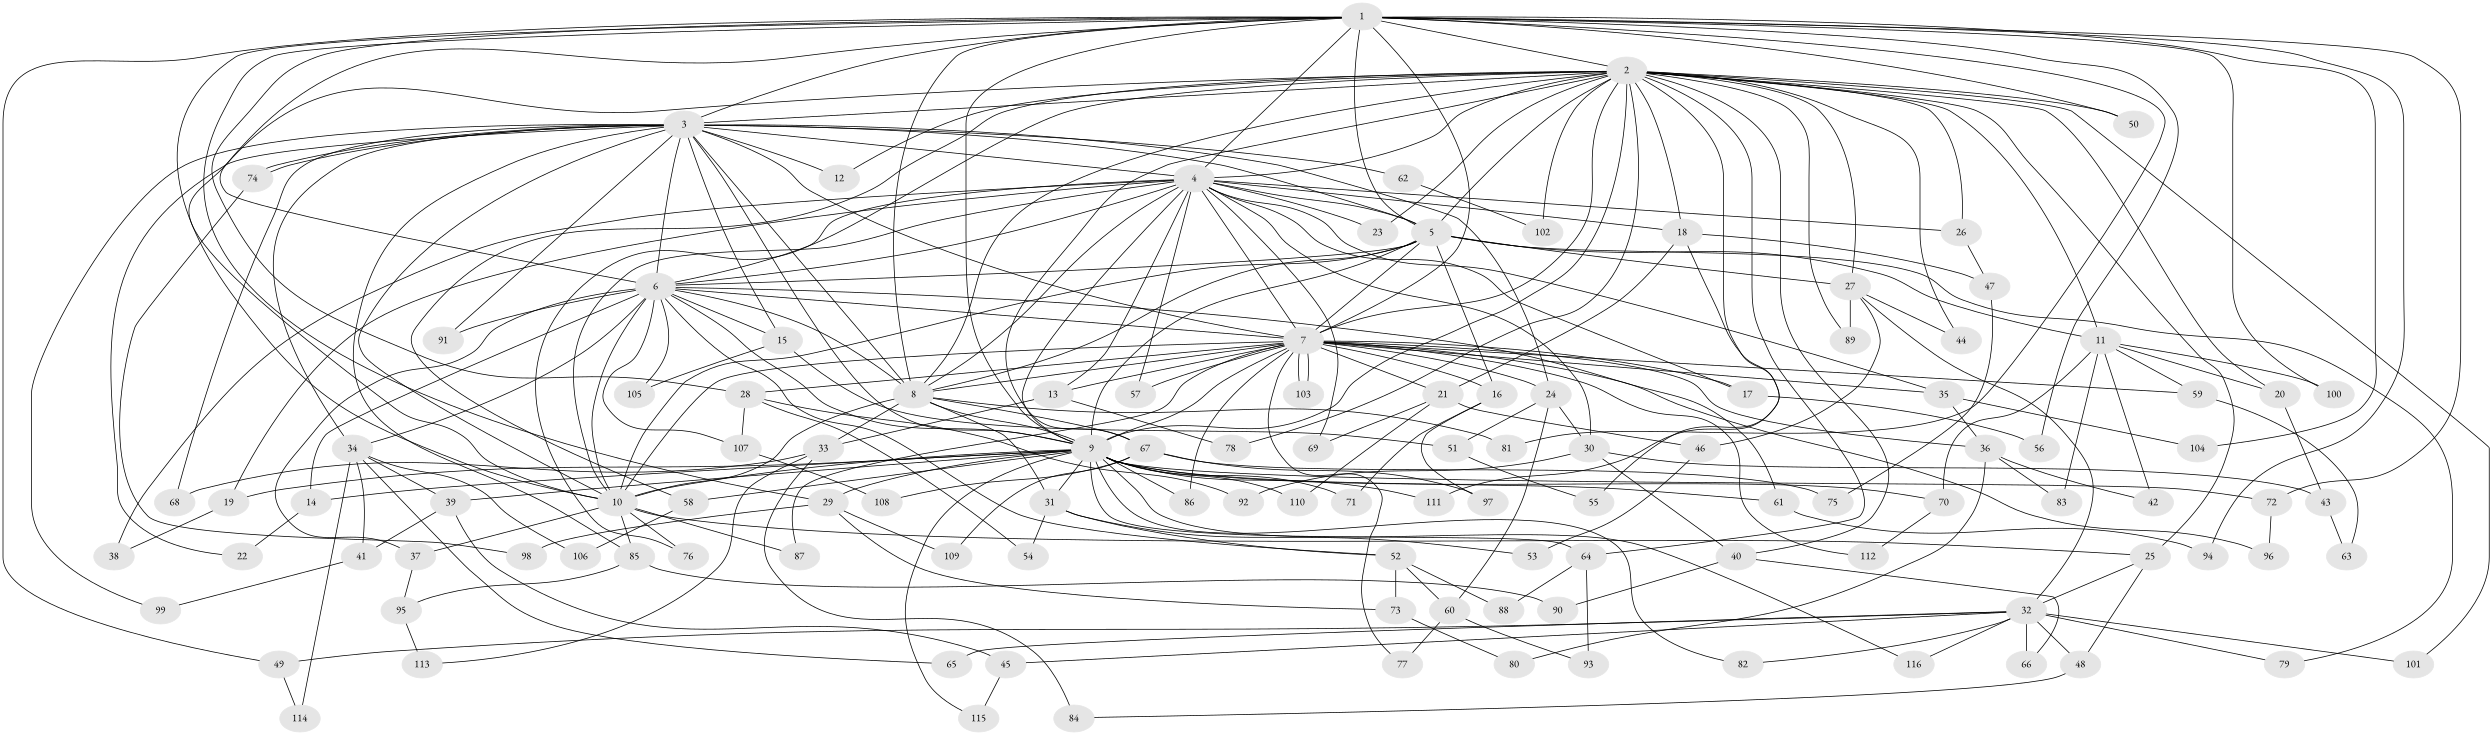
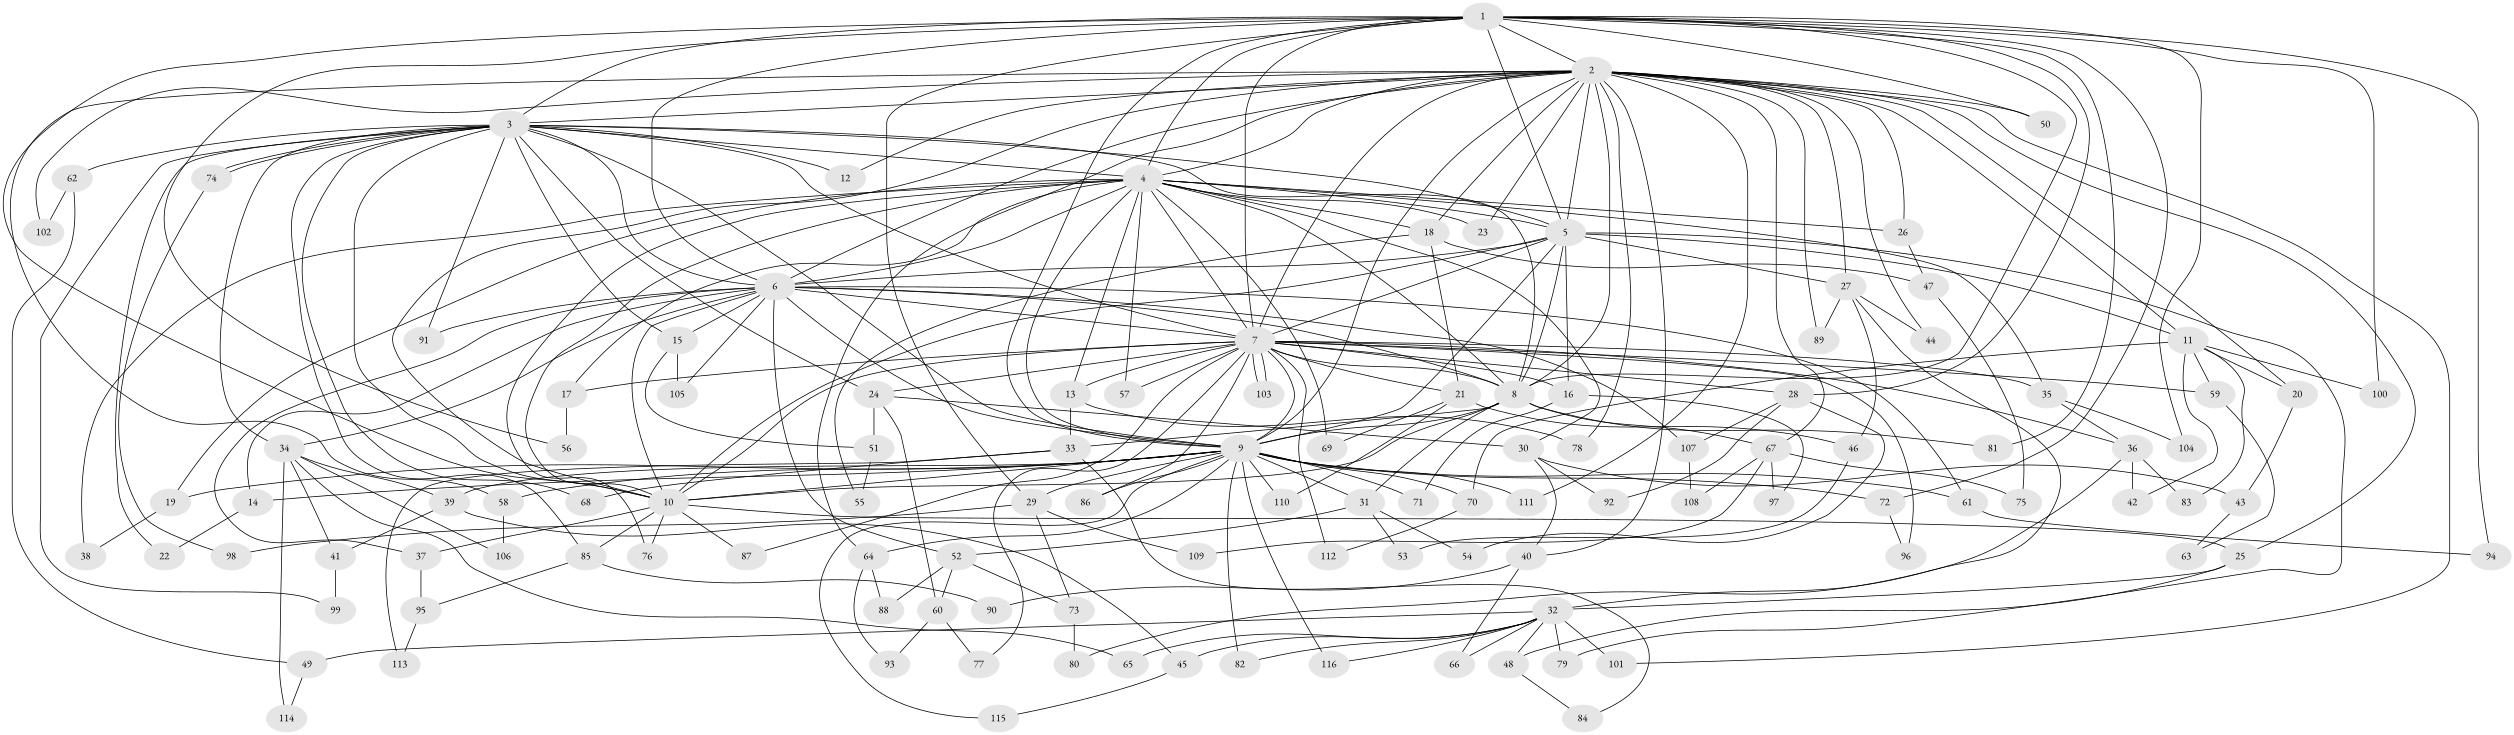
edge "1" -- "49": now "62" -- "49"
